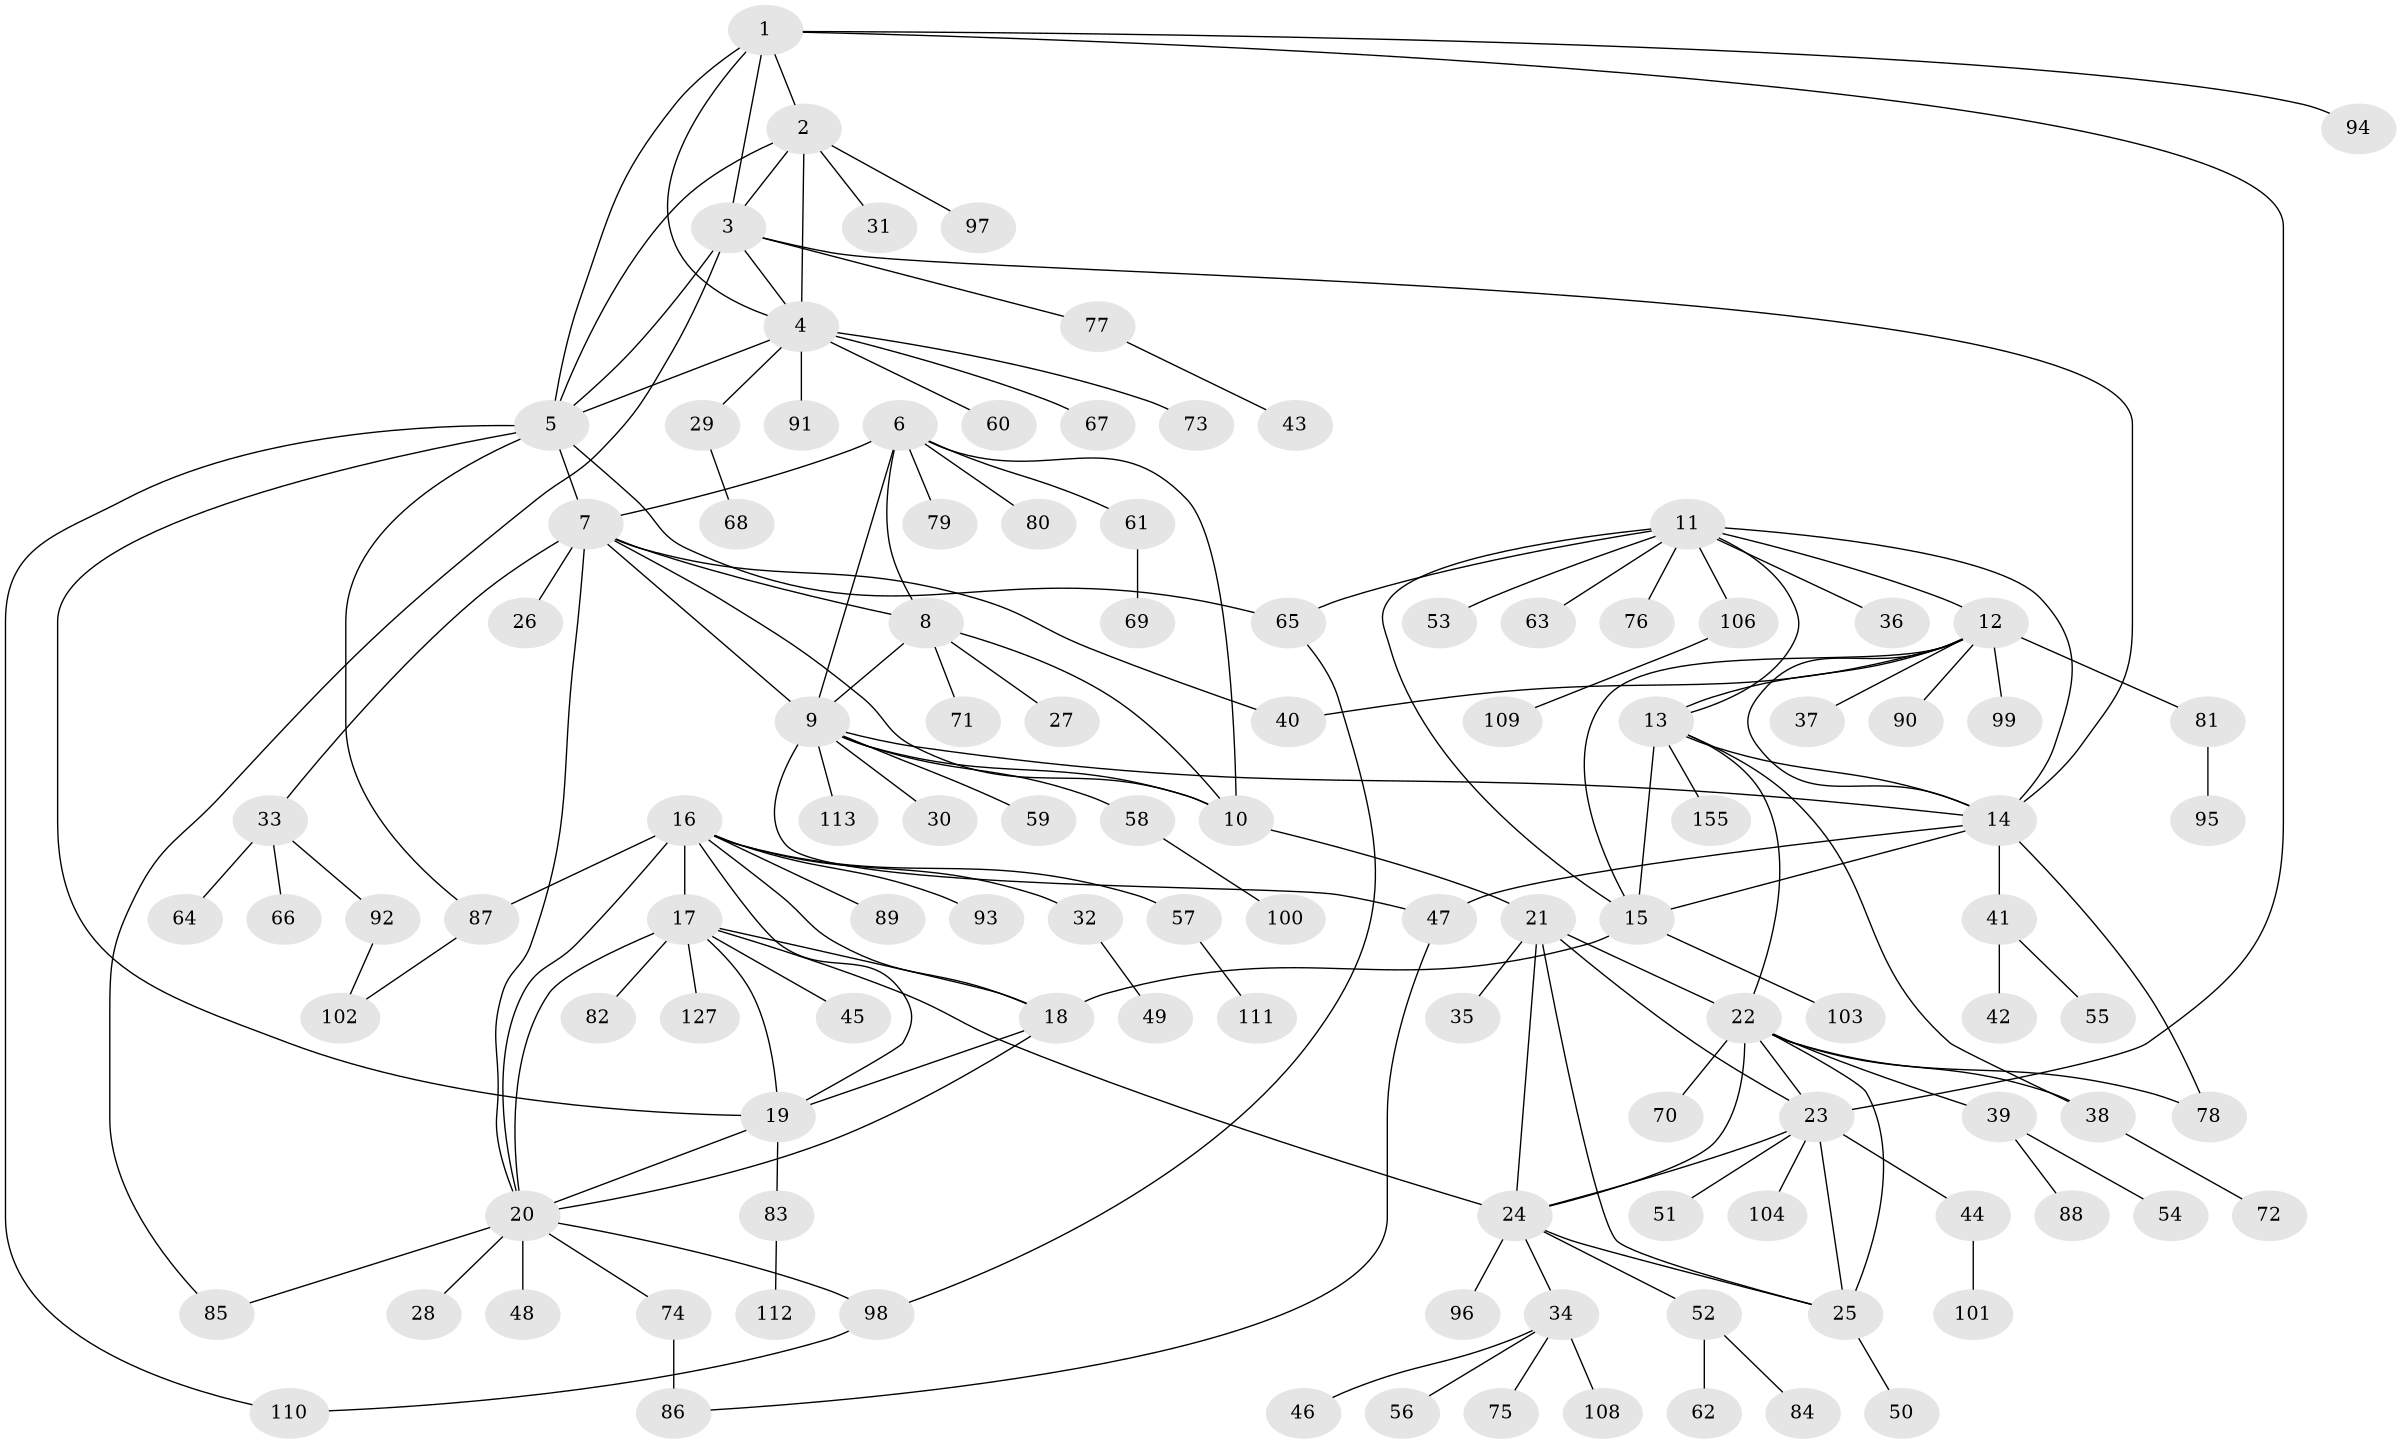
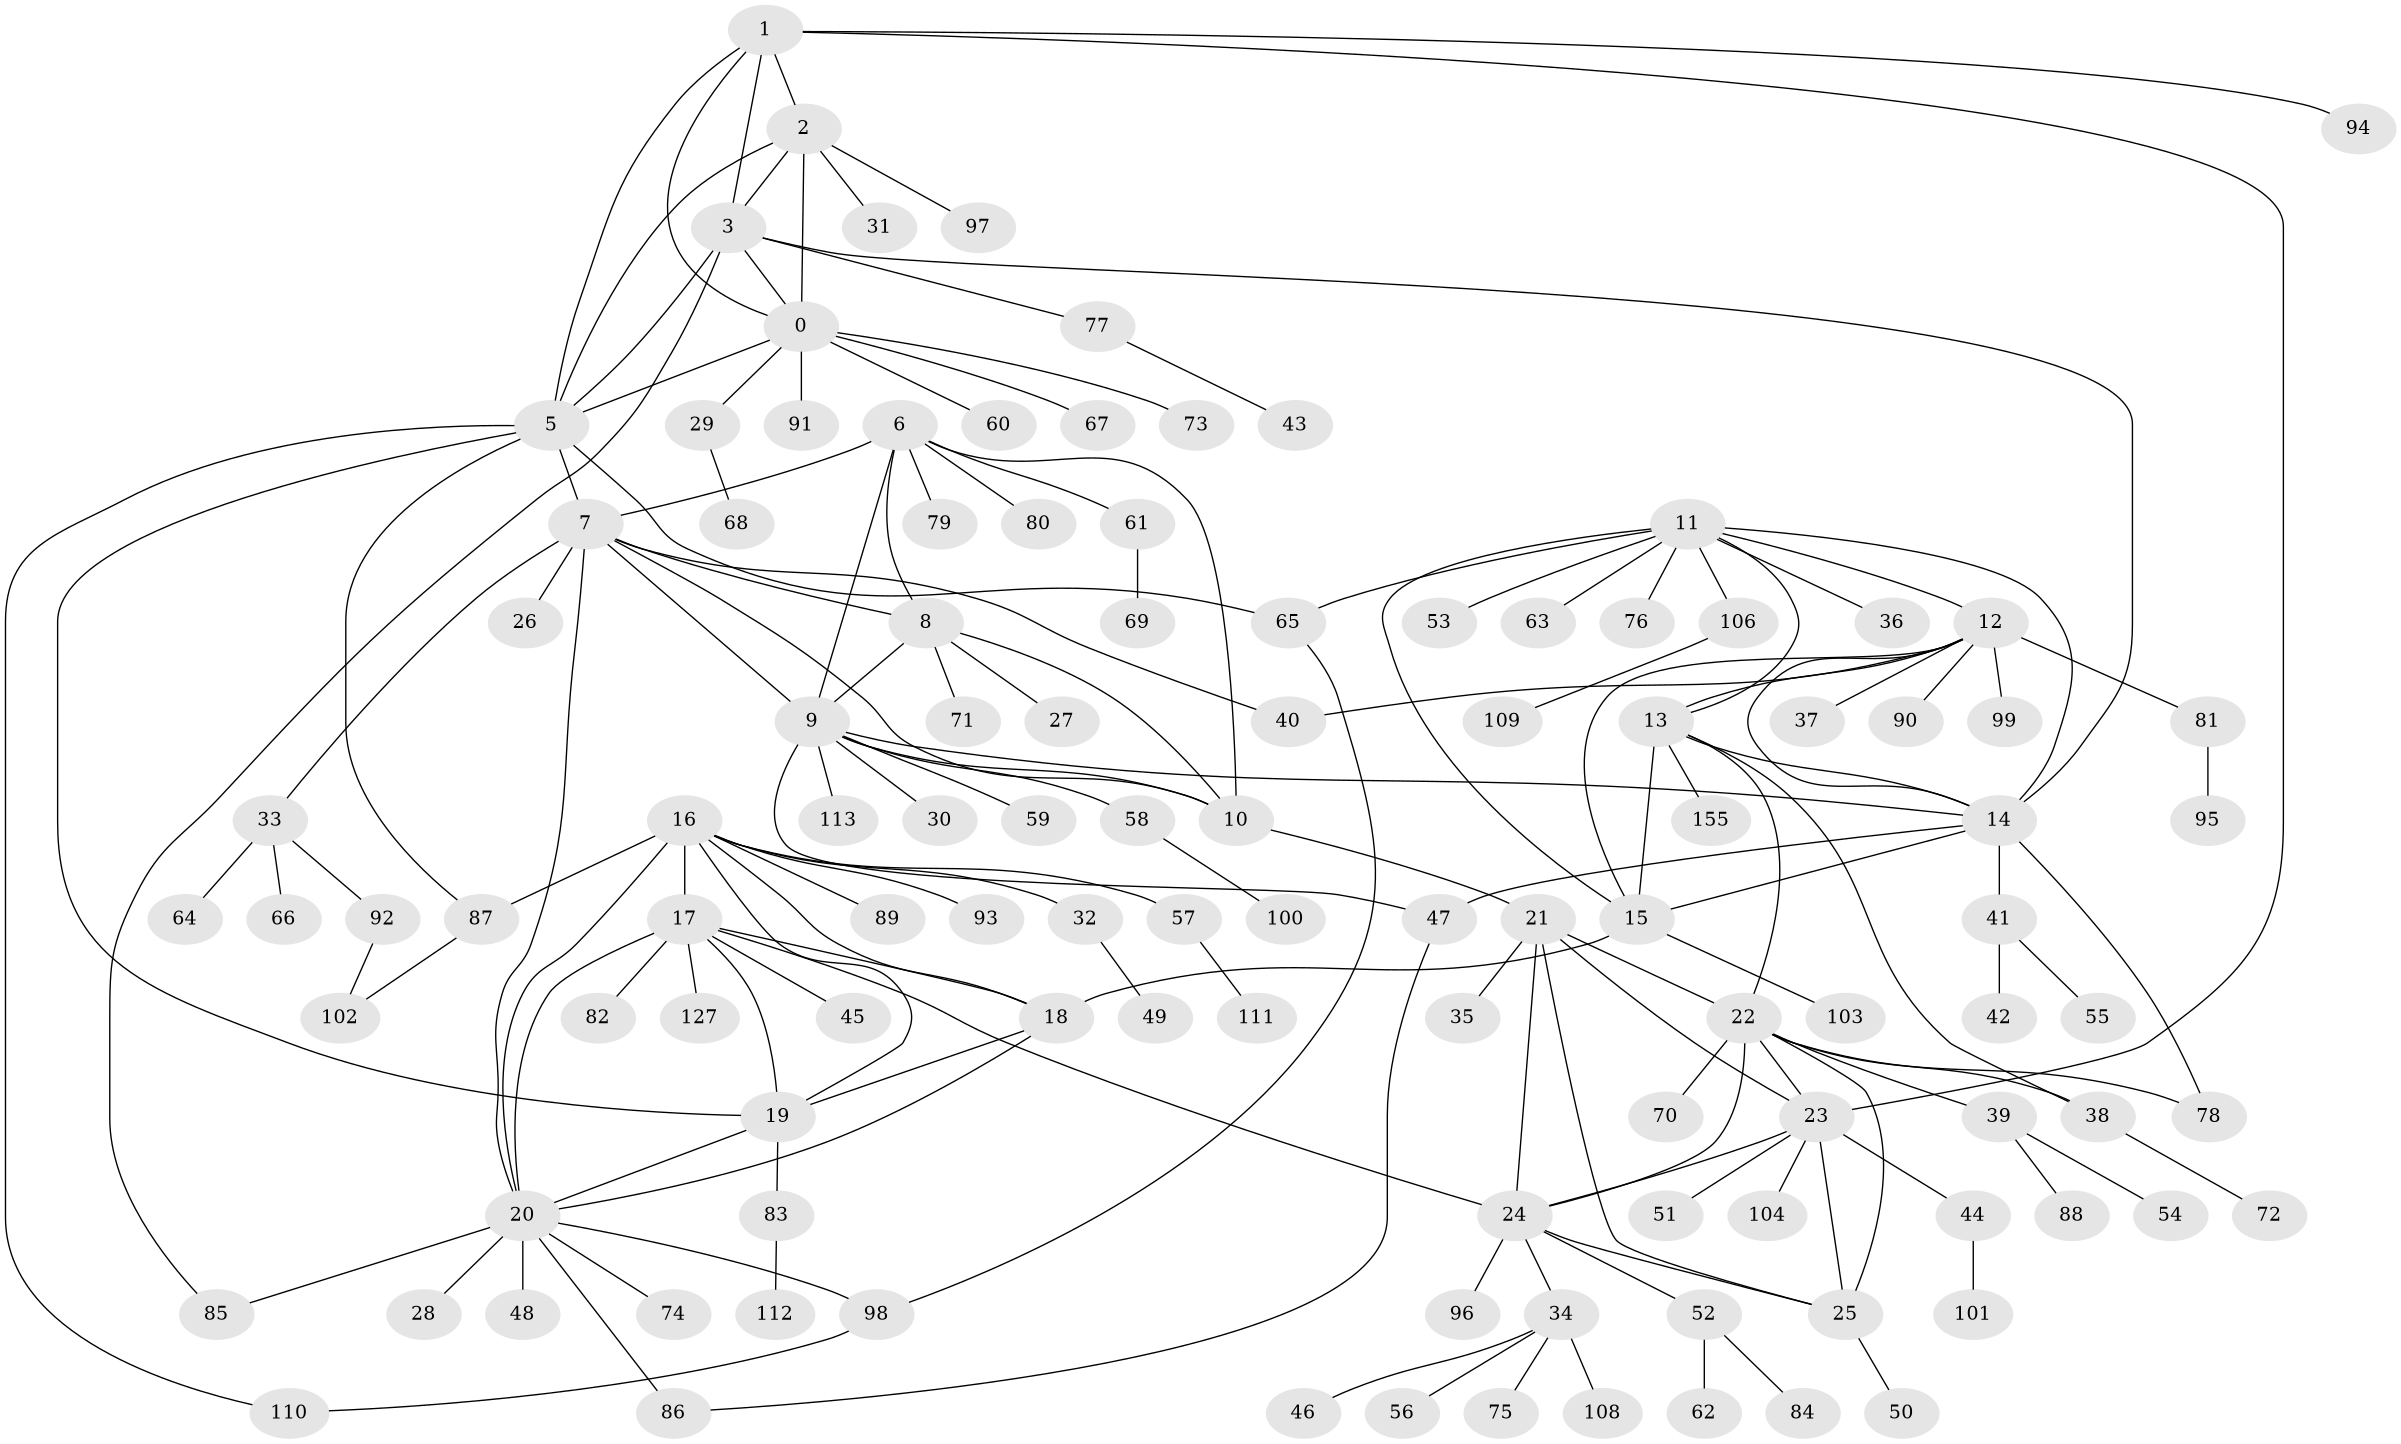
node "4": label "4" -> "0"
edge "74" -- "86": now "20" -- "86"
